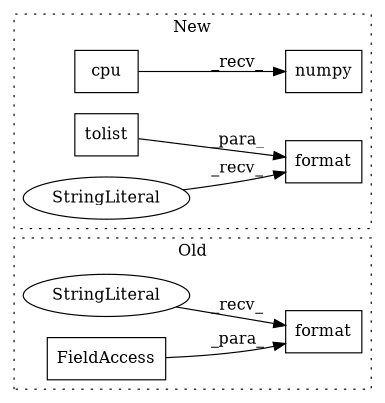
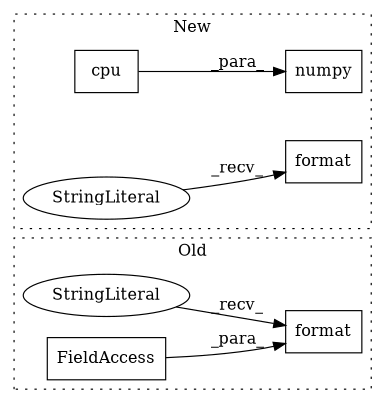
edge "cpu" -> "numpy": label "_recv_" -> "_para_"
node "tolist": removed
